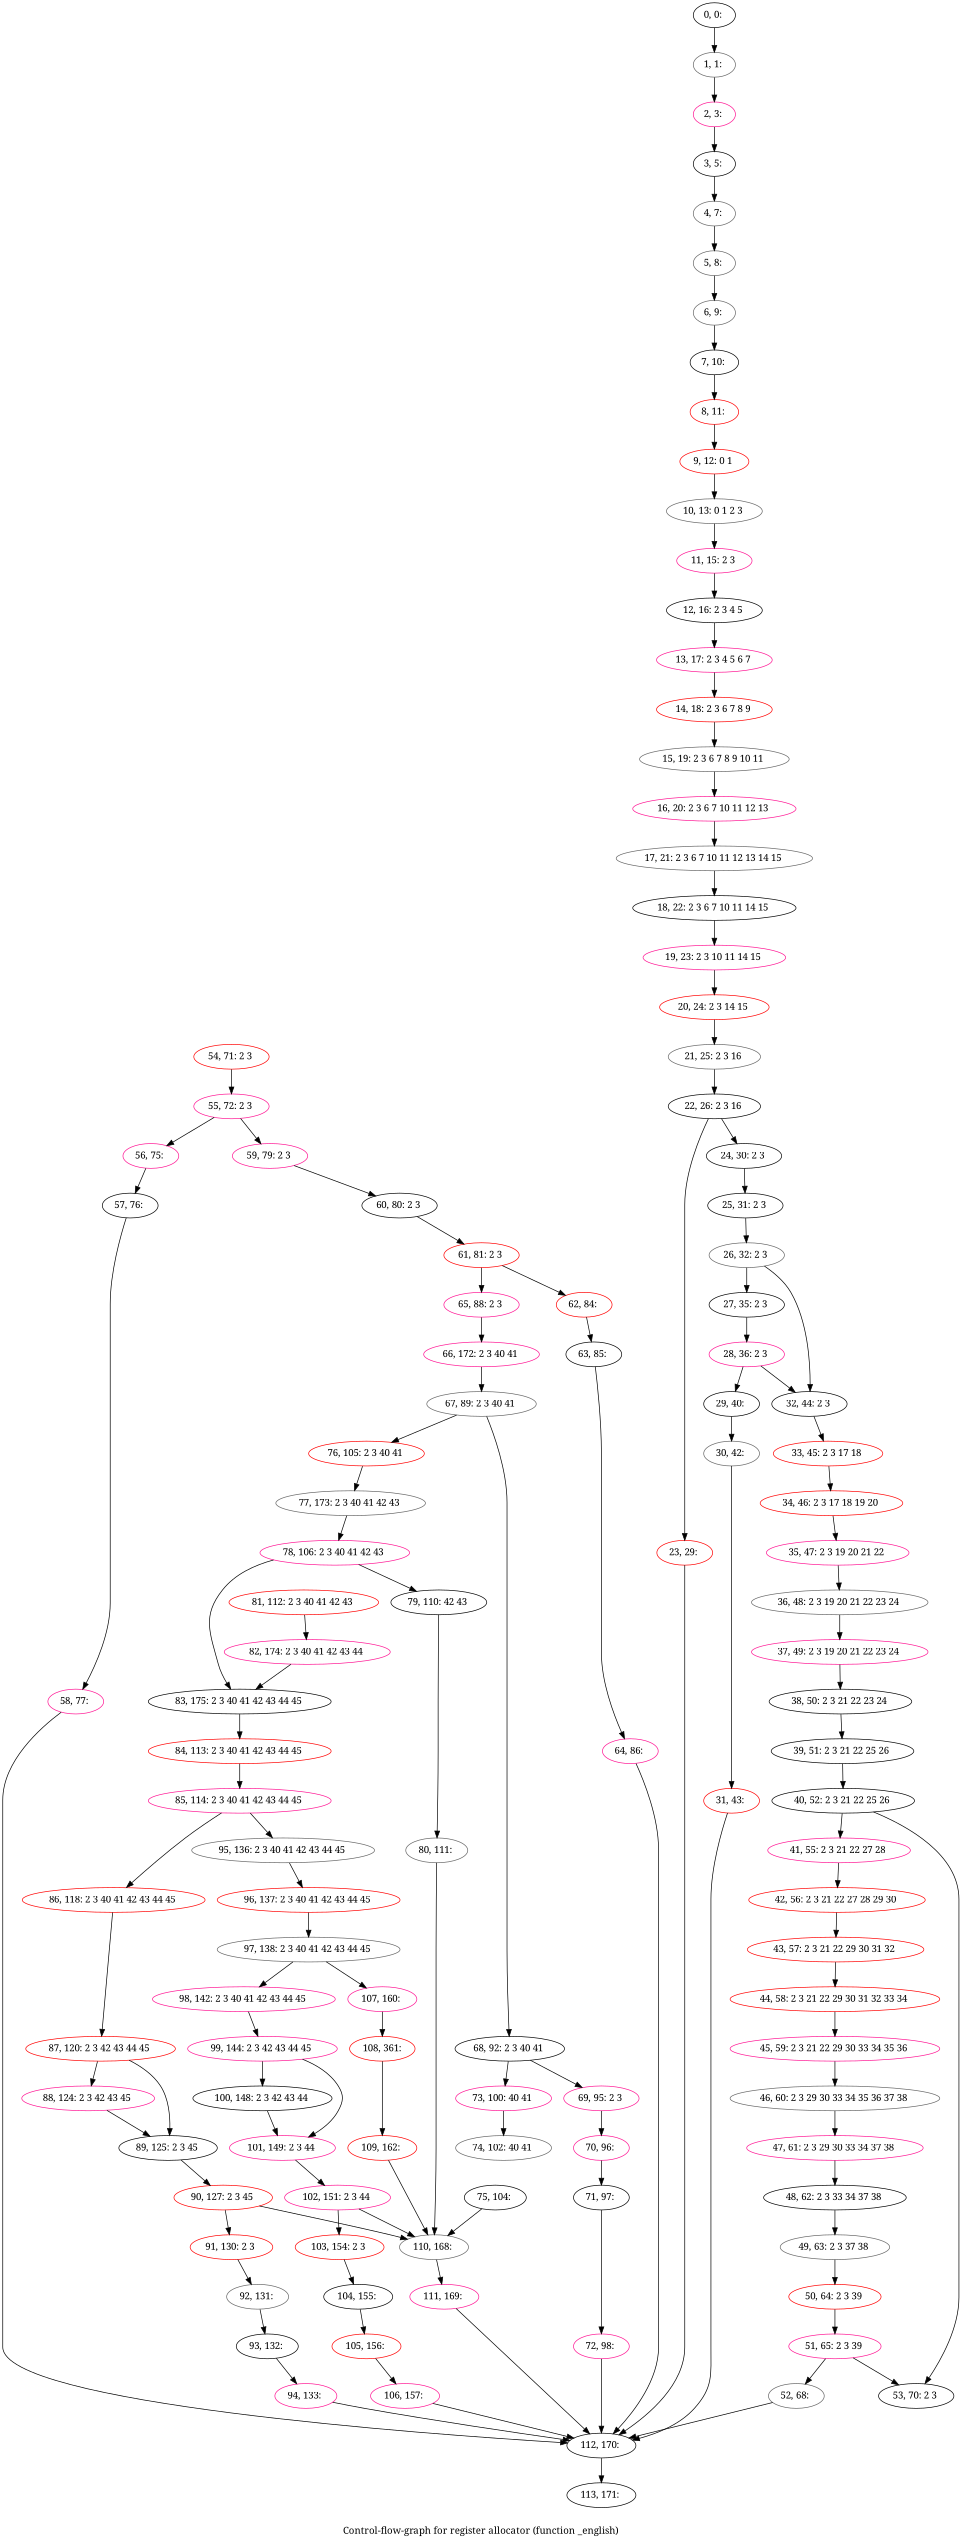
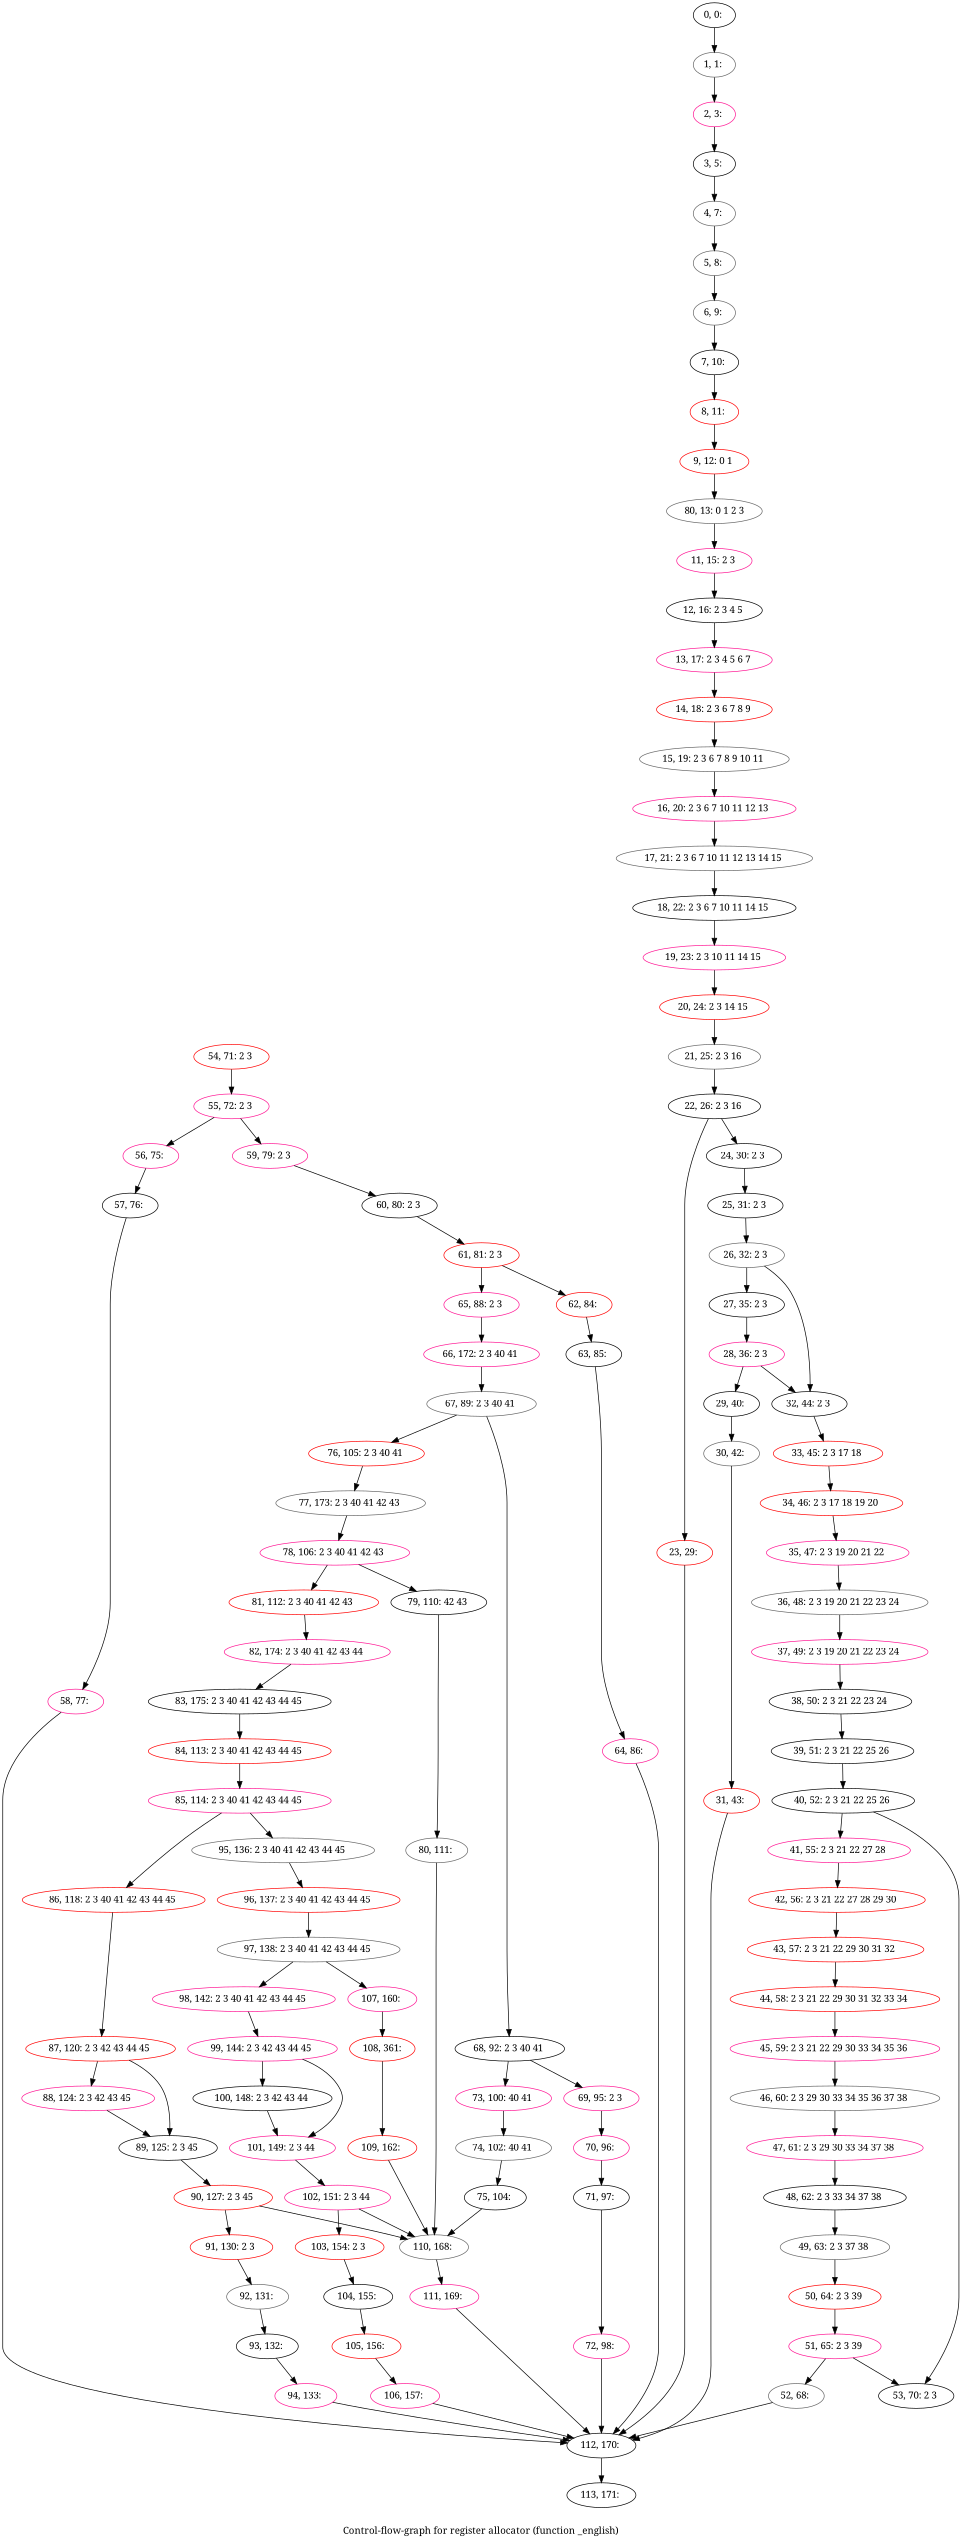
node "10, 13: 0 1 2 3": label "10, 13: 0 1 2 3" -> "80, 13: 0 1 2 3"
edge "78, 106: 2 3 40 41 42 43" -> "83, 175: 2 3 40 41 42 43 44 45": now "78, 106: 2 3 40 41 42 43" -> "81, 112: 2 3 40 41 42 43"
edge "74, 102: 40 41" -> "75, 104:": added
